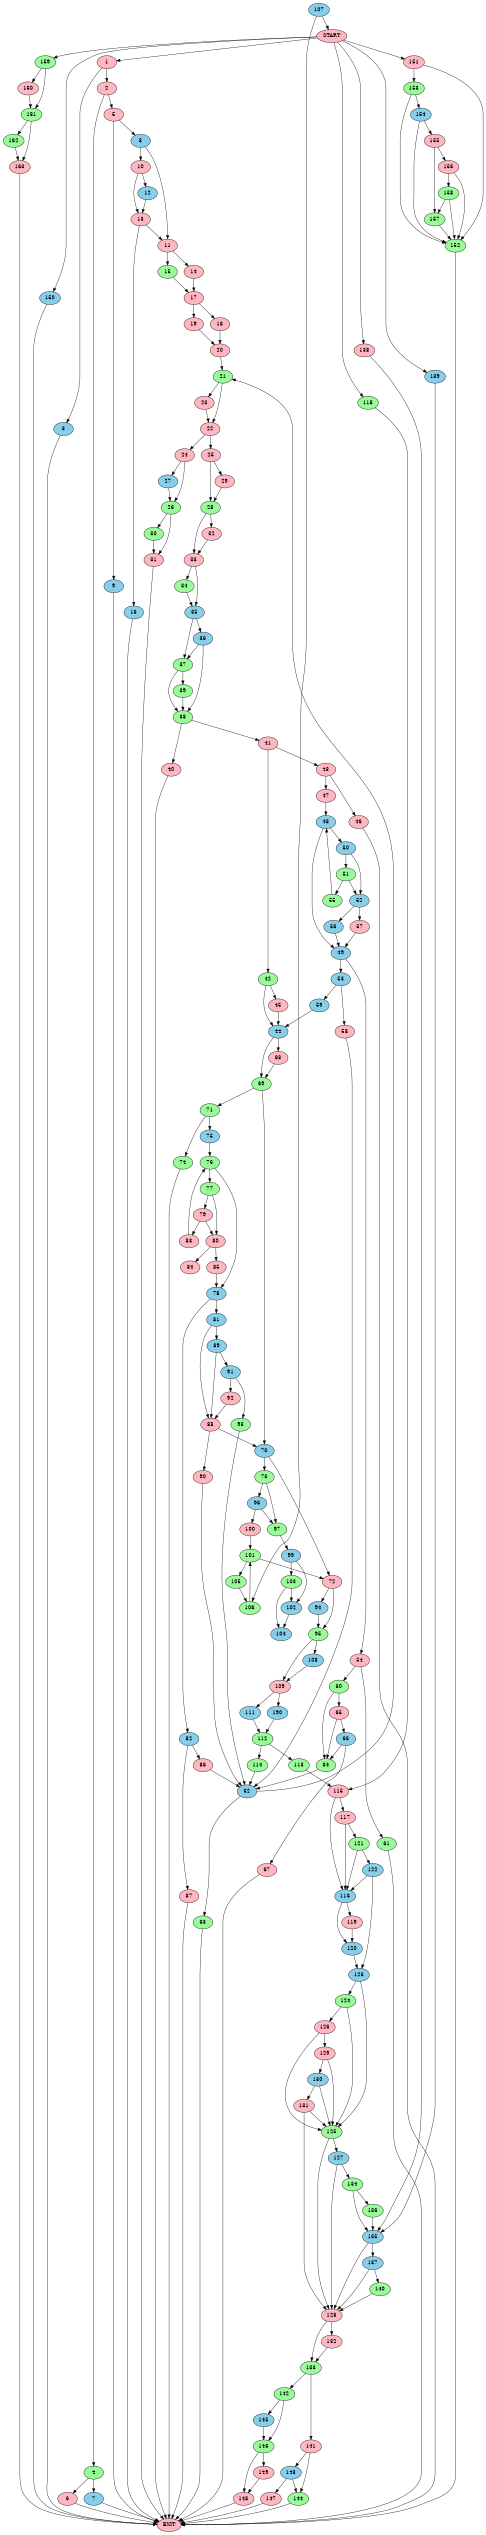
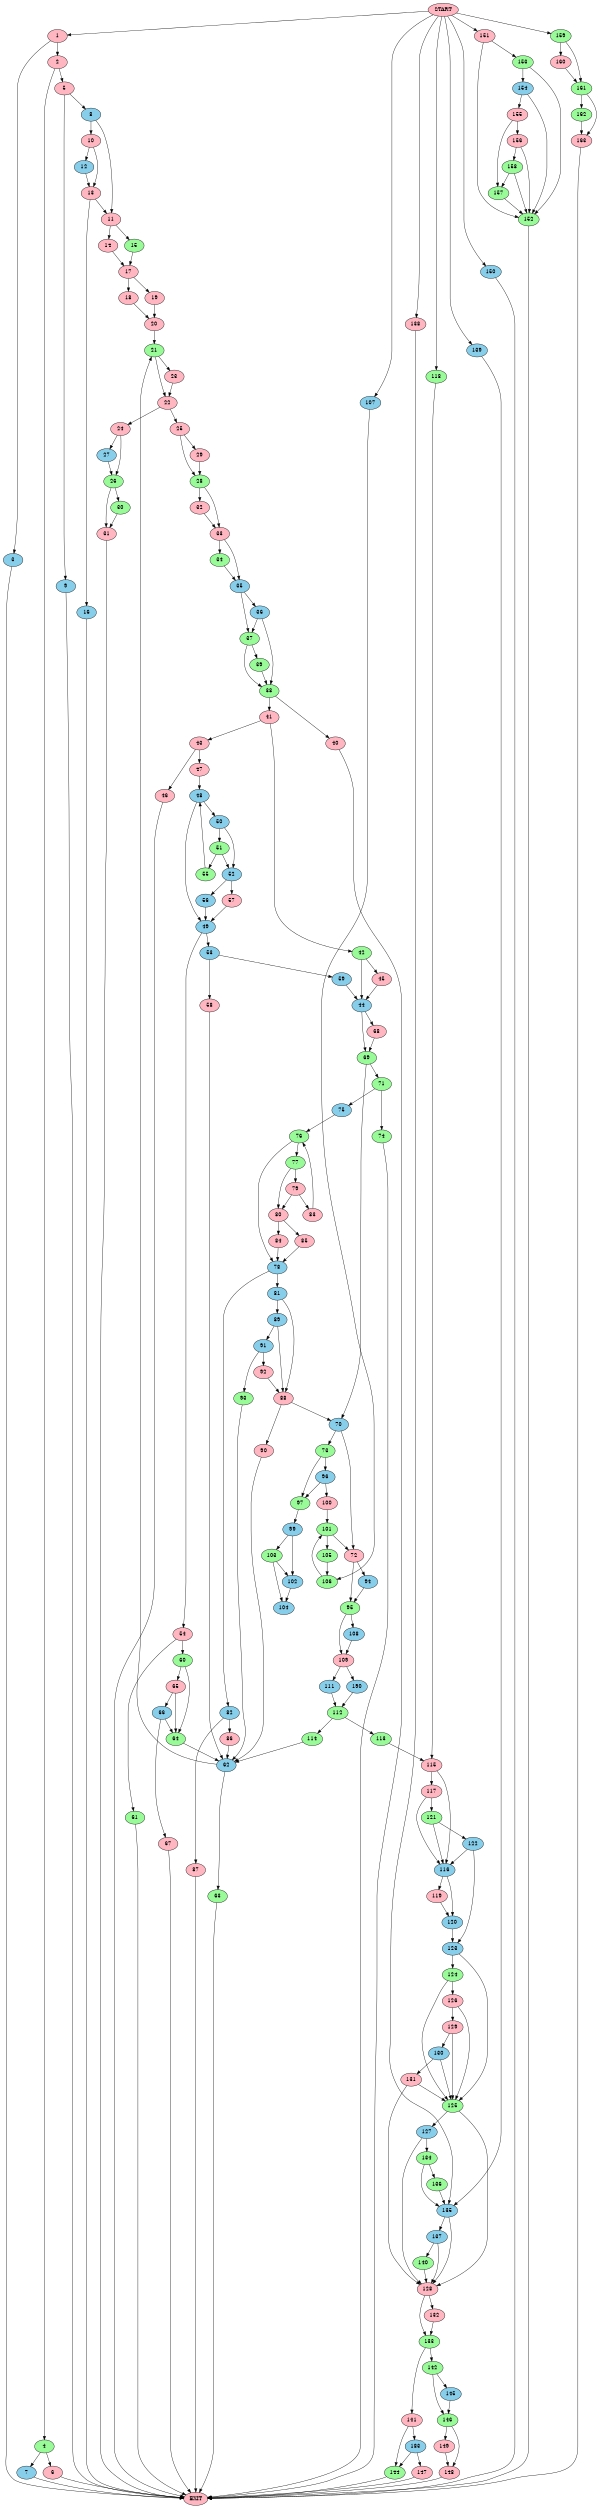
edge "107" -> "START": reversed
edge "84" -> "78": added
node "143": label "143" -> "183"
